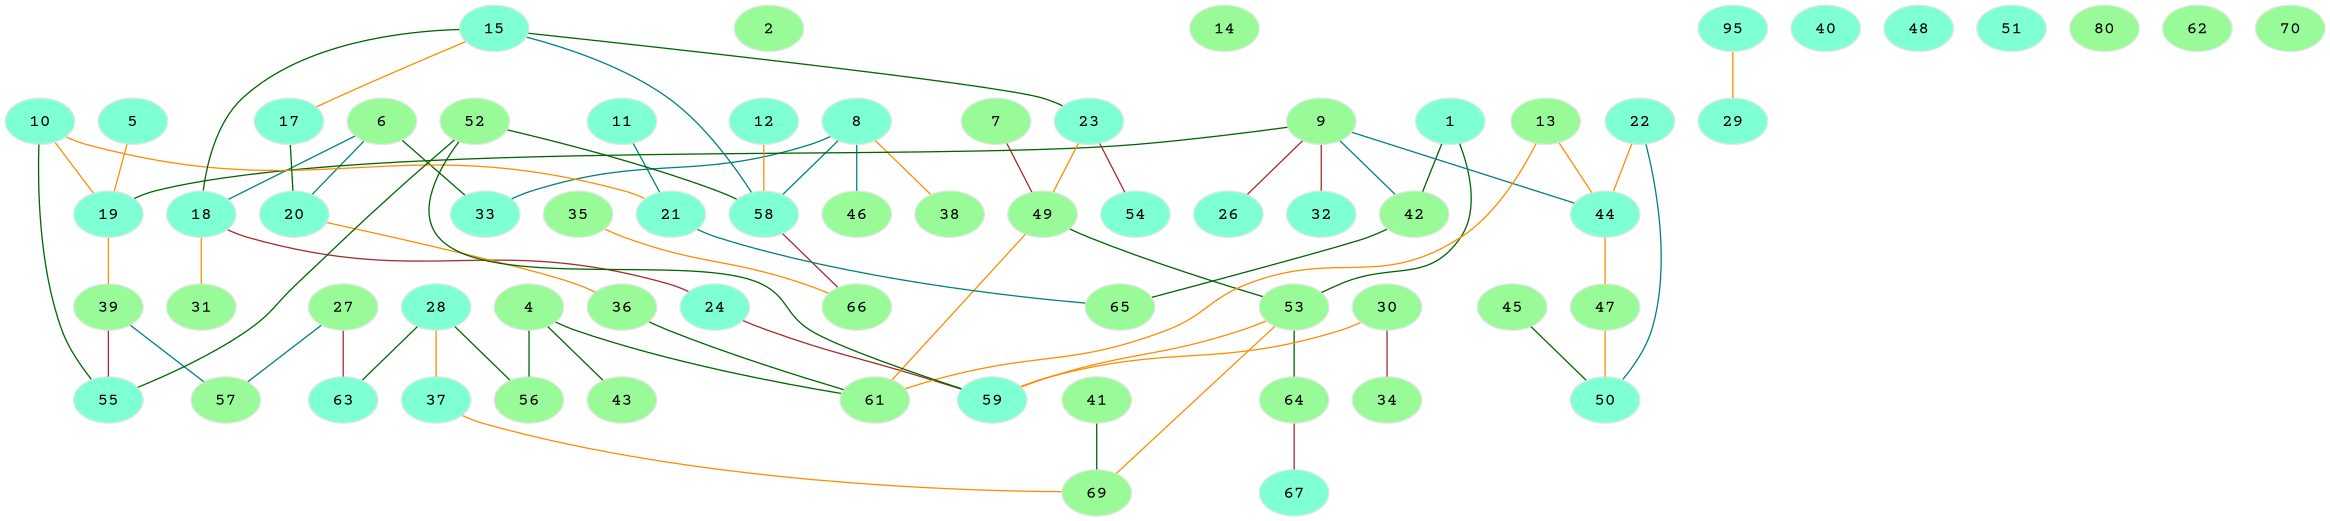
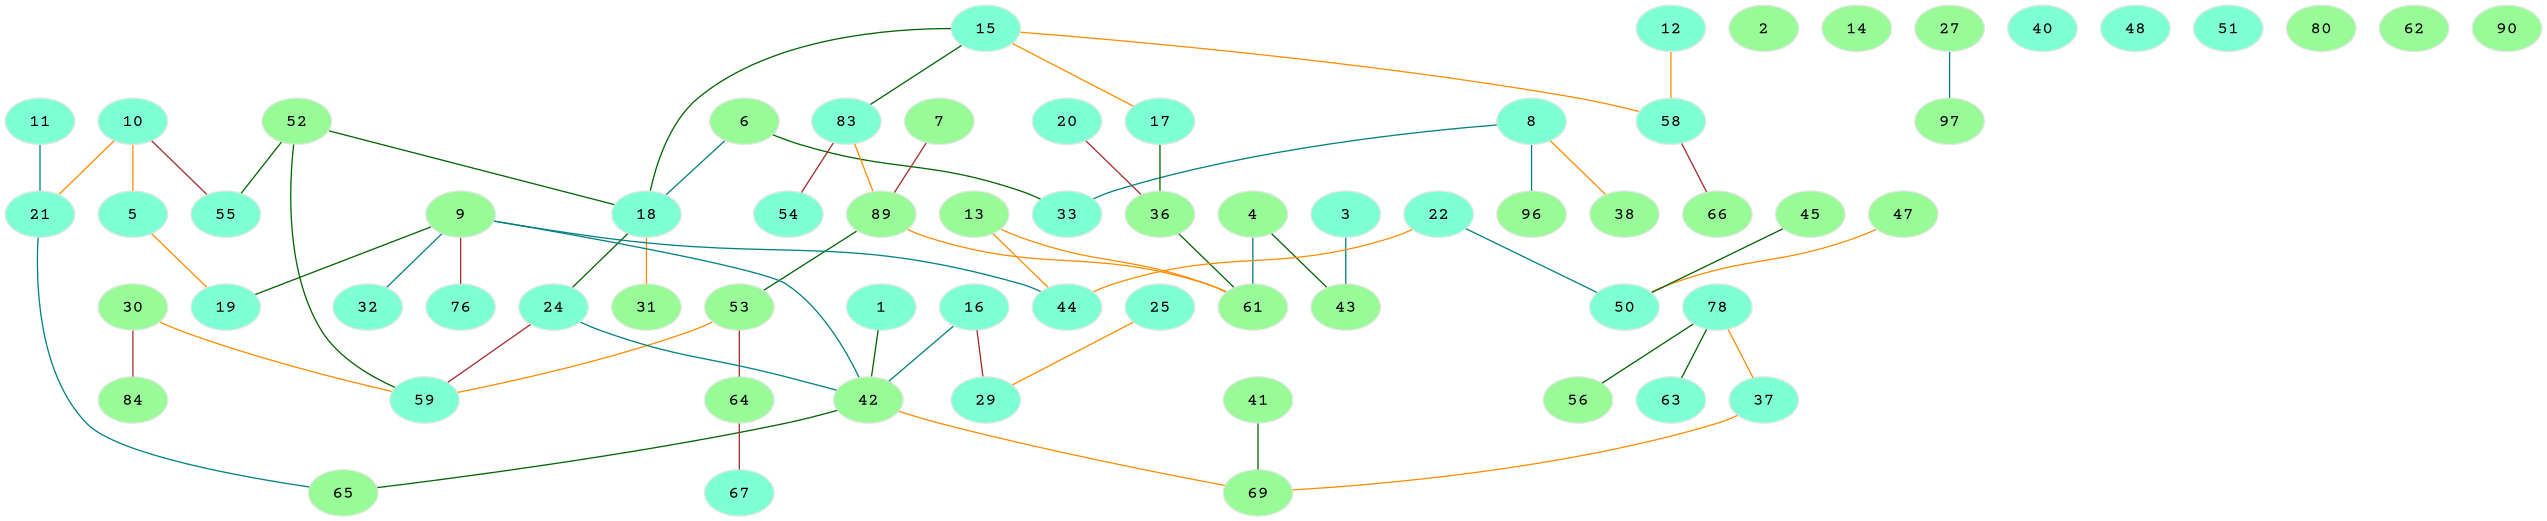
node "95": label "95" -> "25"
node "70": label "70" -> "90"
edge "15" -- "58": color teal -> darkorange
node "23": label "23" -> "83"
edge "52" -- "58": now "52" -- "18"
edge "17" -- "20": now "17" -- "36"
edge "10" -- "19": now "10" -- "5"
edge "8" -- "58": removed
edge "9" -- "32": color brown -> teal
edge "6" -- "20": removed
node "35": removed
node "46": label "46" -> "96"
node "49": label "49" -> "89"
node "26": label "26" -> "76"
node "3": added
edge "20" -- "36": color darkorange -> brown
edge "1" -- "53": removed
edge "18" -- "24": color brown -> darkgreen
edge "44" -- "47": removed
edge "10" -- "55": color darkgreen -> brown
node "39": removed
node "28": label "28" -> "78"
node "16": added
edge "27" -- "63": removed
edge "4" -- "56": removed
edge "53" -- "64": color darkgreen -> brown
edge "24" -- "42": added
edge "4" -- "61": color darkgreen -> teal
node "57": label "57" -> "97"
edge "53" -- "69": now "42" -- "69"
node "34": label "34" -> "84"
